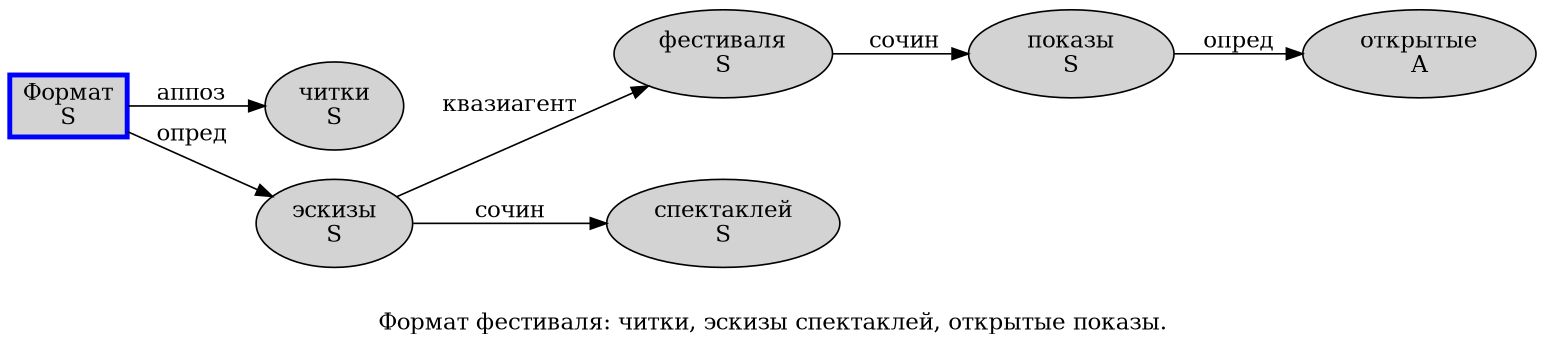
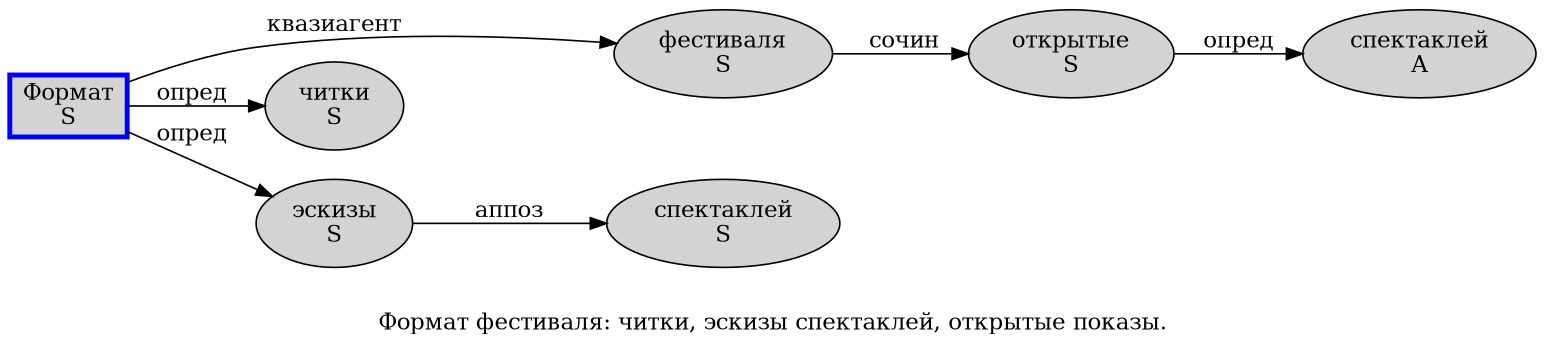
node "показы S": label "показы S" -> "открытые S"
node "открытые A": label "открытые A" -> "спектаклей A"
edge "Формат S" -> "читки S": label "аппоз" -> "опред"
edge "эскизы S" -> "фестиваля S": now "Формат S" -> "фестиваля S"
edge "эскизы S" -> "спектаклей S": label "сочин" -> "аппоз"
